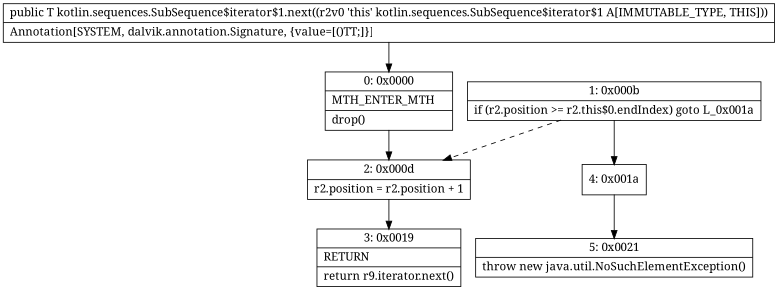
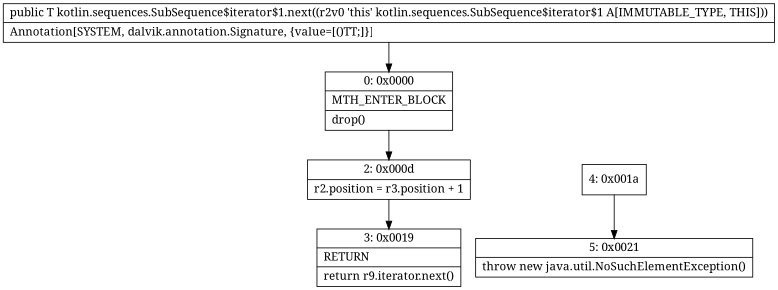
node "0: 0x0000": text "MTH_ENTER_MTH" -> "MTH_ENTER_BLOCK"
node "1: 0x000b": removed
node "2: 0x000d": text "r2.position = r2.position + 1" -> "r2.position = r3.position + 1"
